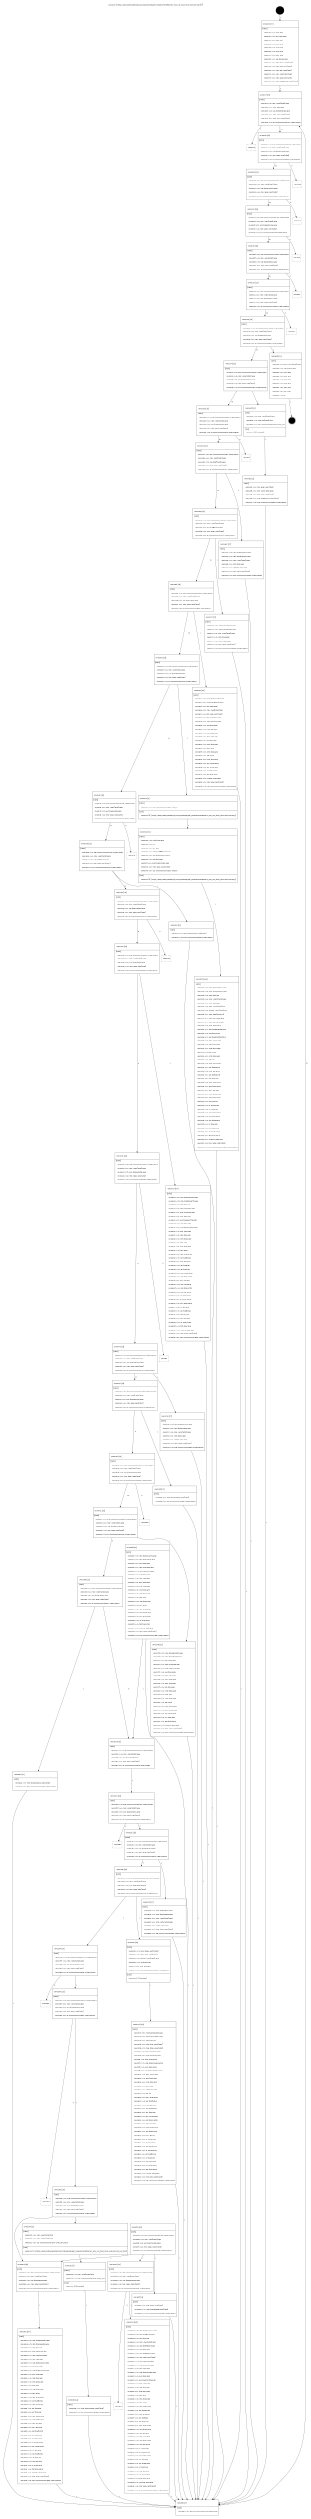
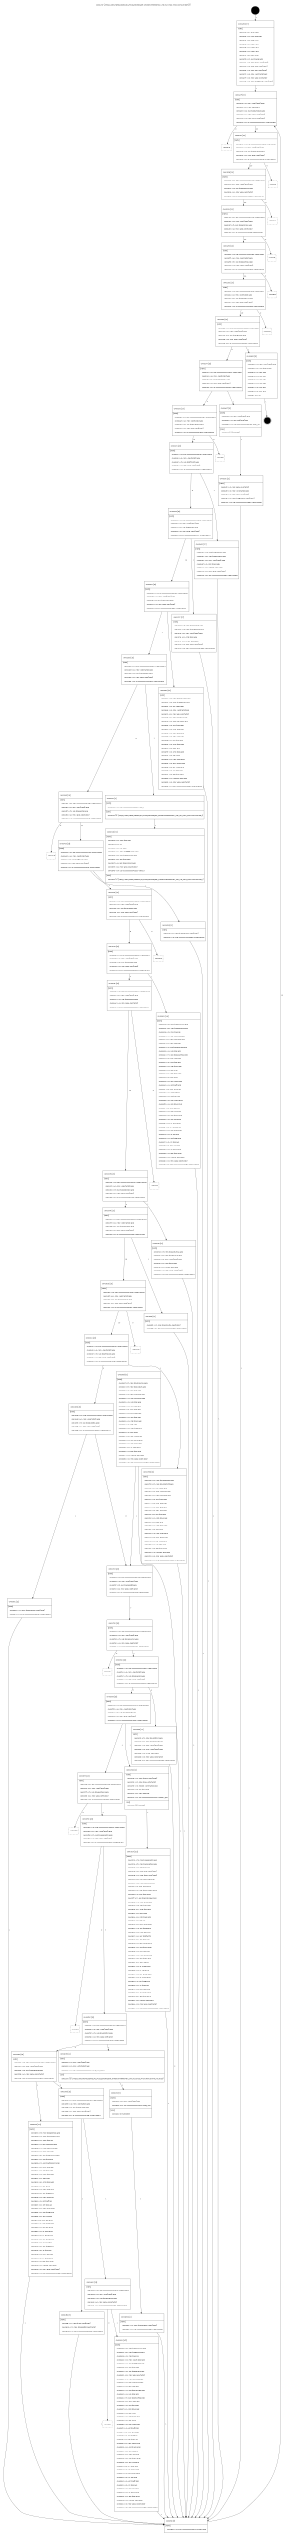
node "0x401950 [168]": removed
edge "0x4015e4 [28]" -> "0x4015c8 [28]": reversed
